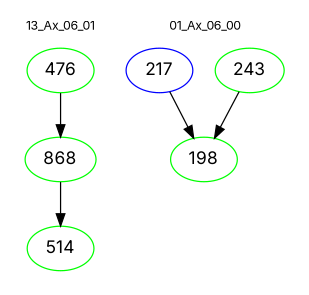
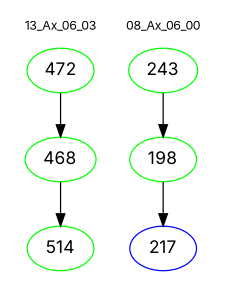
cluster "13_Ax_06_01": label "13_Ax_06_01" -> "13_Ax_06_03"
cluster "01_Ax_06_00": label "01_Ax_06_00" -> "08_Ax_06_00"
node "476": label "476" -> "472"
edge "217" -> "198": reversed
node "868": label "868" -> "468"
